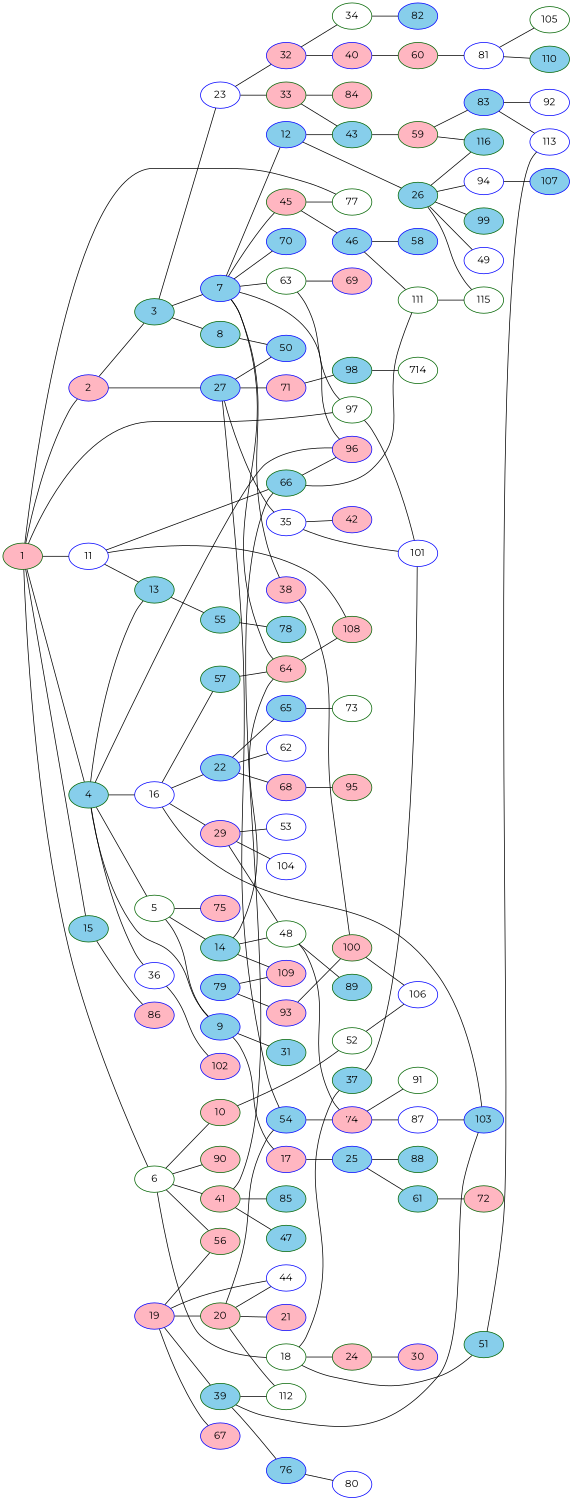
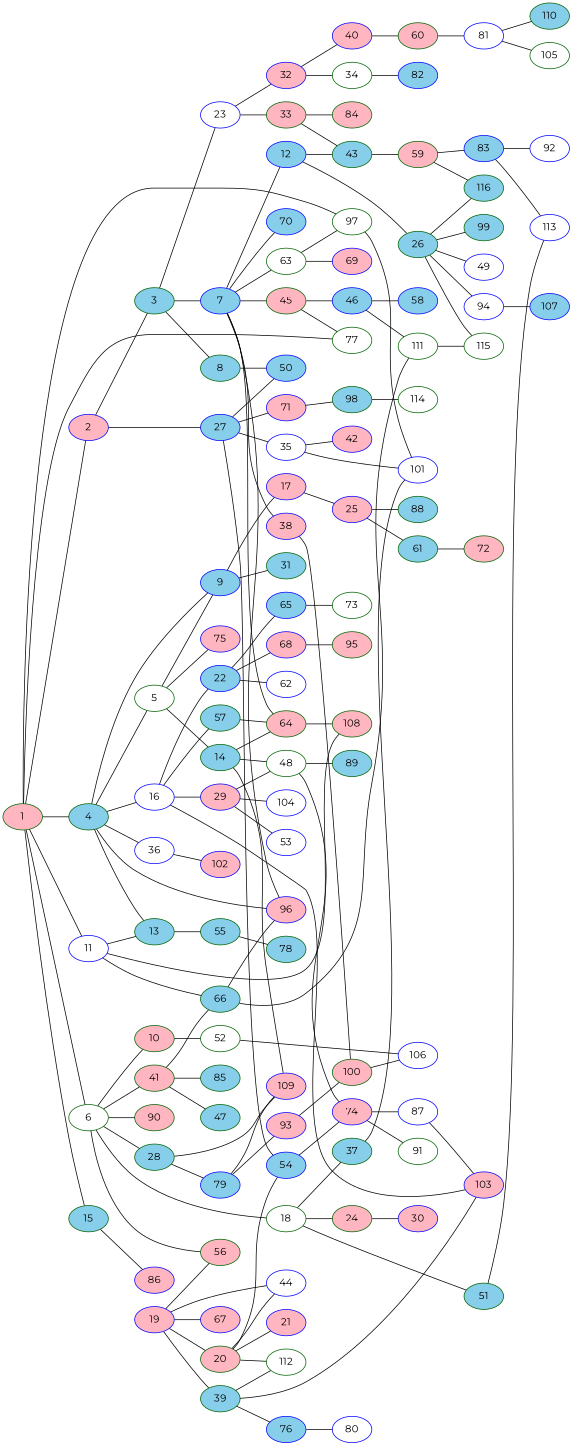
node "714": label "714" -> "114"
node "103": fillcolor skyblue -> lightpink
node "28": added
node "25": fillcolor skyblue -> lightpink
